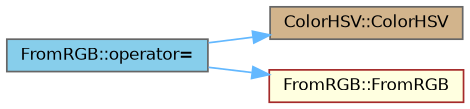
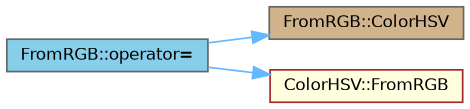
node "ColorHSV::ColorHSV": label "ColorHSV::ColorHSV" -> "FromRGB::ColorHSV"
node "FromRGB::FromRGB": label "FromRGB::FromRGB" -> "ColorHSV::FromRGB"
